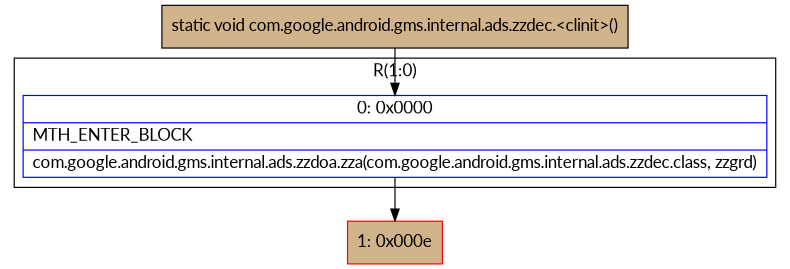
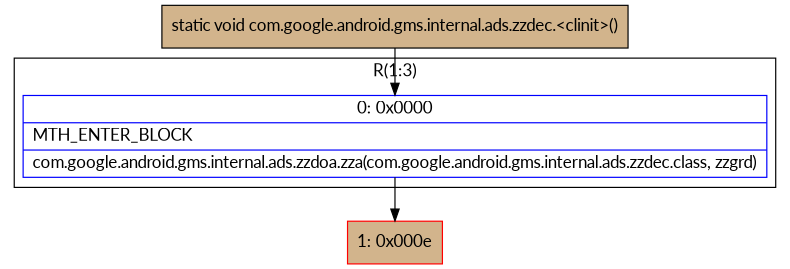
cluster "R(1:0)": label "R(1:0)" -> "R(1:3)"
